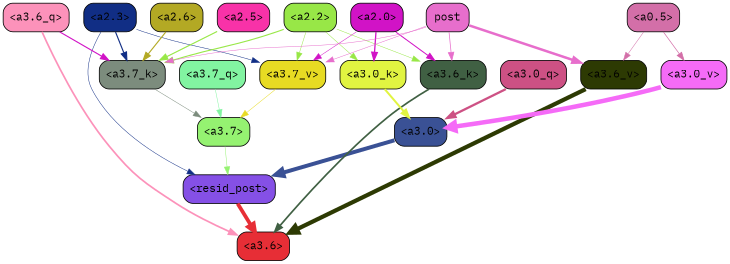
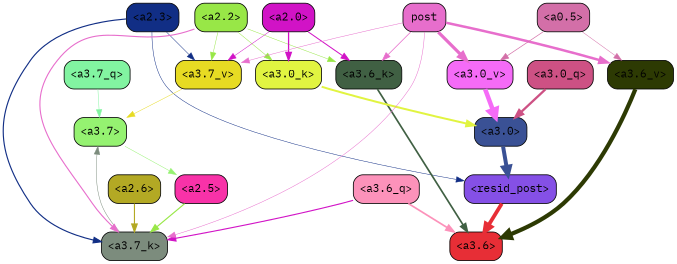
edge "post" -> "<a3.0_v>": added
edge "<a2.2>" -> "<a3.7_k>": color #98e747 -> #e76ecc
edge "<a3.7>" -> "<resid_post>": now "<a3.7>" -> "<a2.5>"
